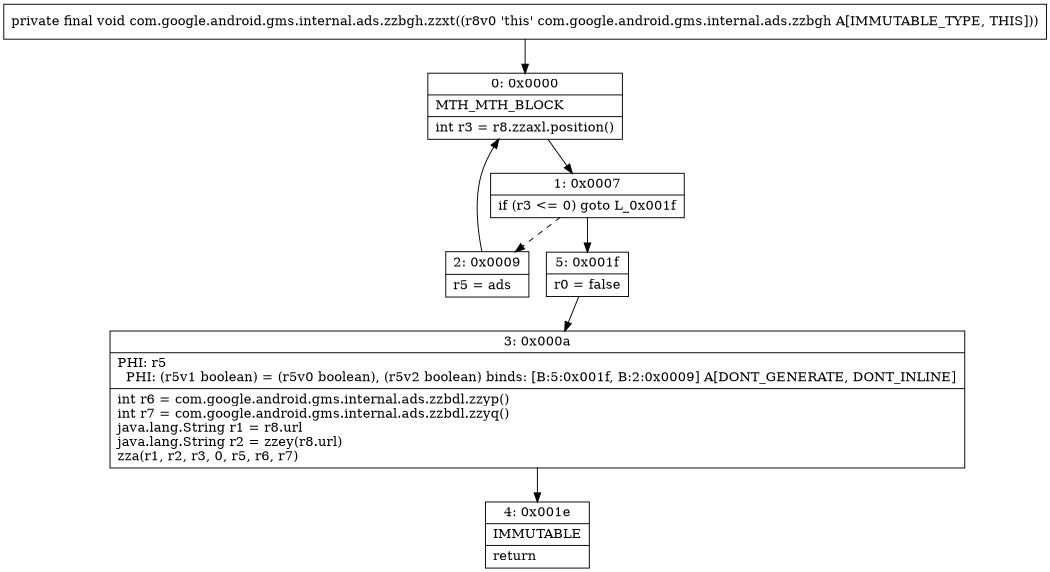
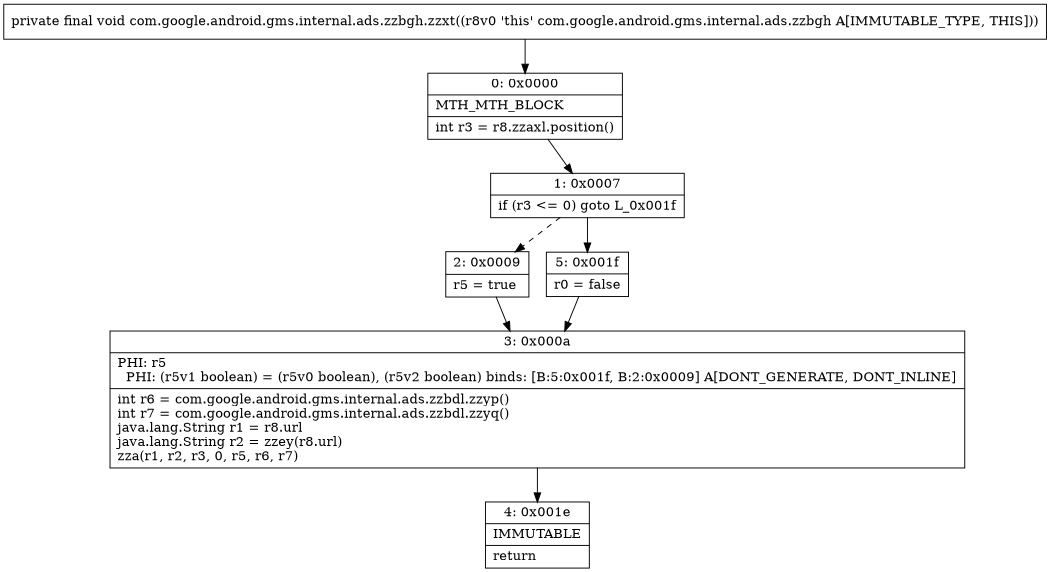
edge "2: 0x0009" -> "0: 0x0000": now "2: 0x0009" -> "3: 0x000a"
node "2: 0x0009": text "r5 = ads" -> "r5 = true"
